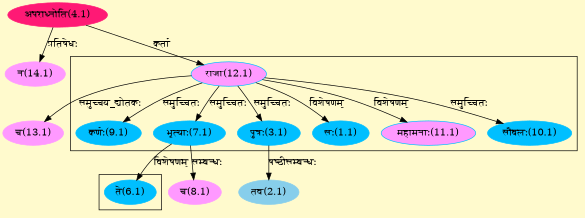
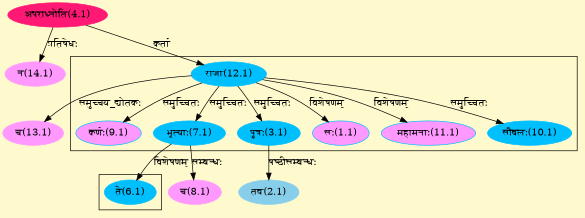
node "राजा(12.1)": fillcolor #ff99ff -> #00bfff
node "कर्णः(9.1)": fillcolor #00bfff -> #ff99ff
node "सः(1.1)": fillcolor #00bfff -> #ff99ff
